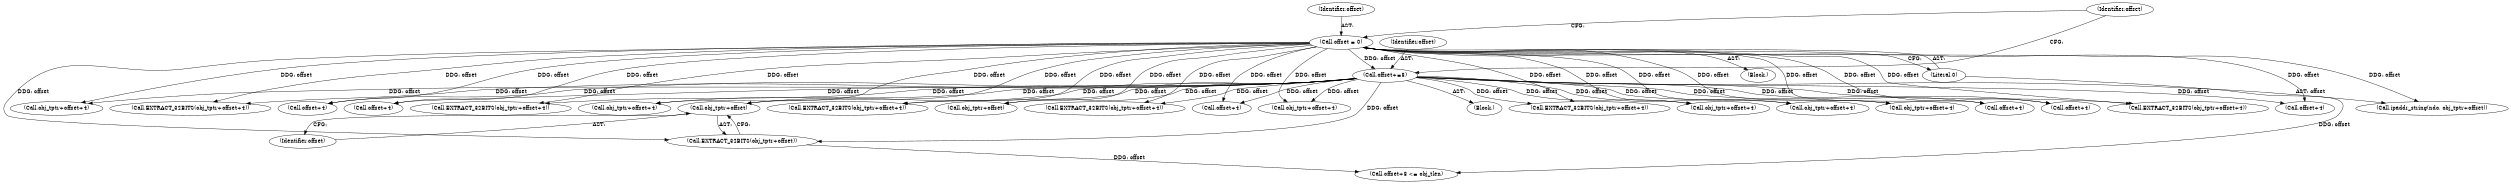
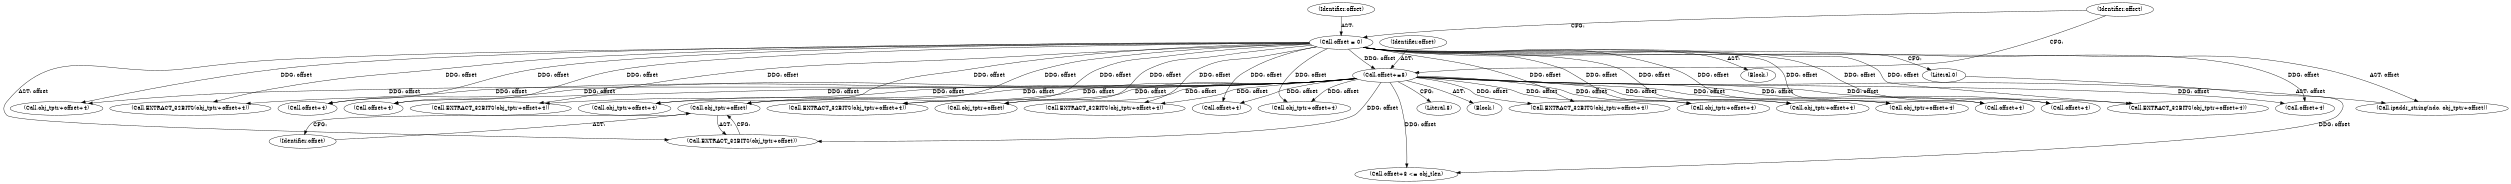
edge "(Literal,0)" -> "(Call,offset = 0)": removed, label "AST:"
edge "(Call,offset = 0)" -> "(Call,ipaddr_string(ndo, obj_tptr+offset))": label "DDG: offset" -> "AST: offset"
edge "(Call,offset = 0)" -> "(Call,EXTRACT_32BITS(obj_tptr+offset))": label "DDG: offset" -> "AST: offset"
node "(Literal,8)": added
edge "(Call,EXTRACT_32BITS(obj_tptr+offset))" -> "(Call,offset+8 <= obj_tlen)": now "(Call,offset+=8)" -> "(Call,offset+8 <= obj_tlen)"
